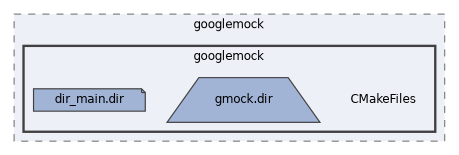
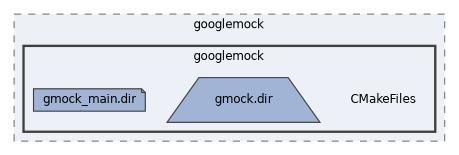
node "dir_main.dir": label "dir_main.dir" -> "gmock_main.dir"
